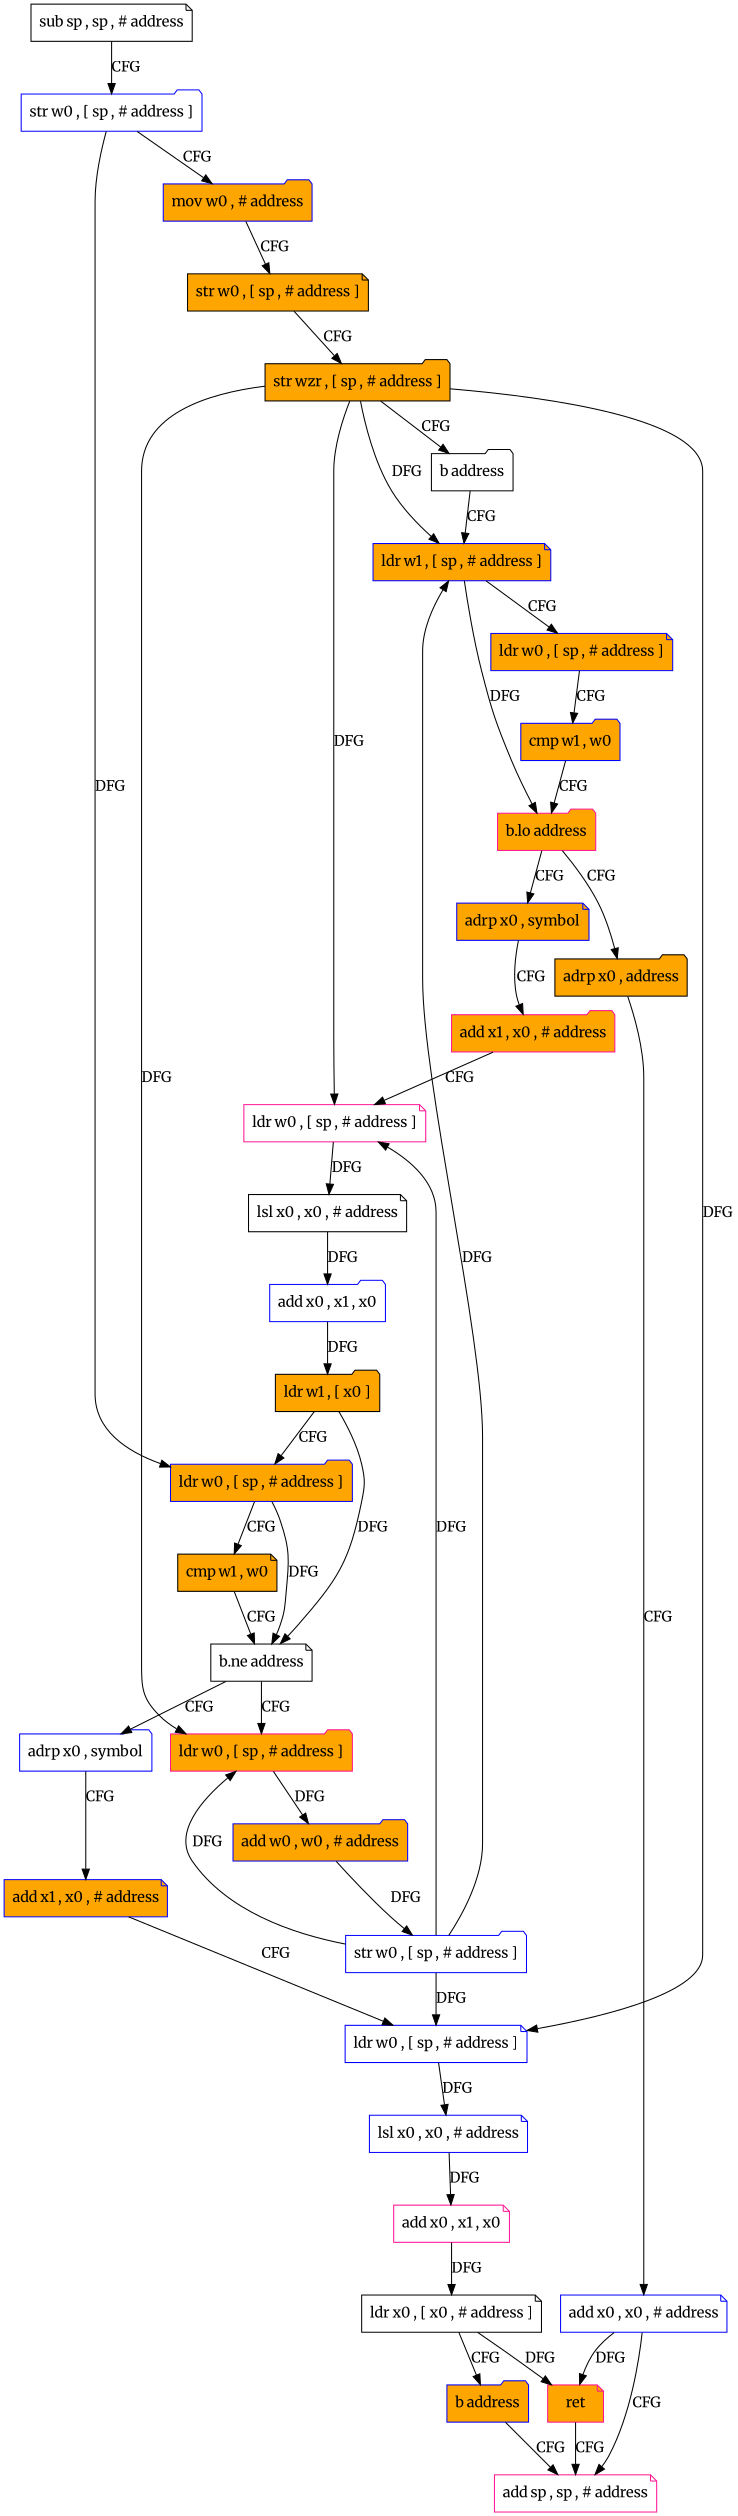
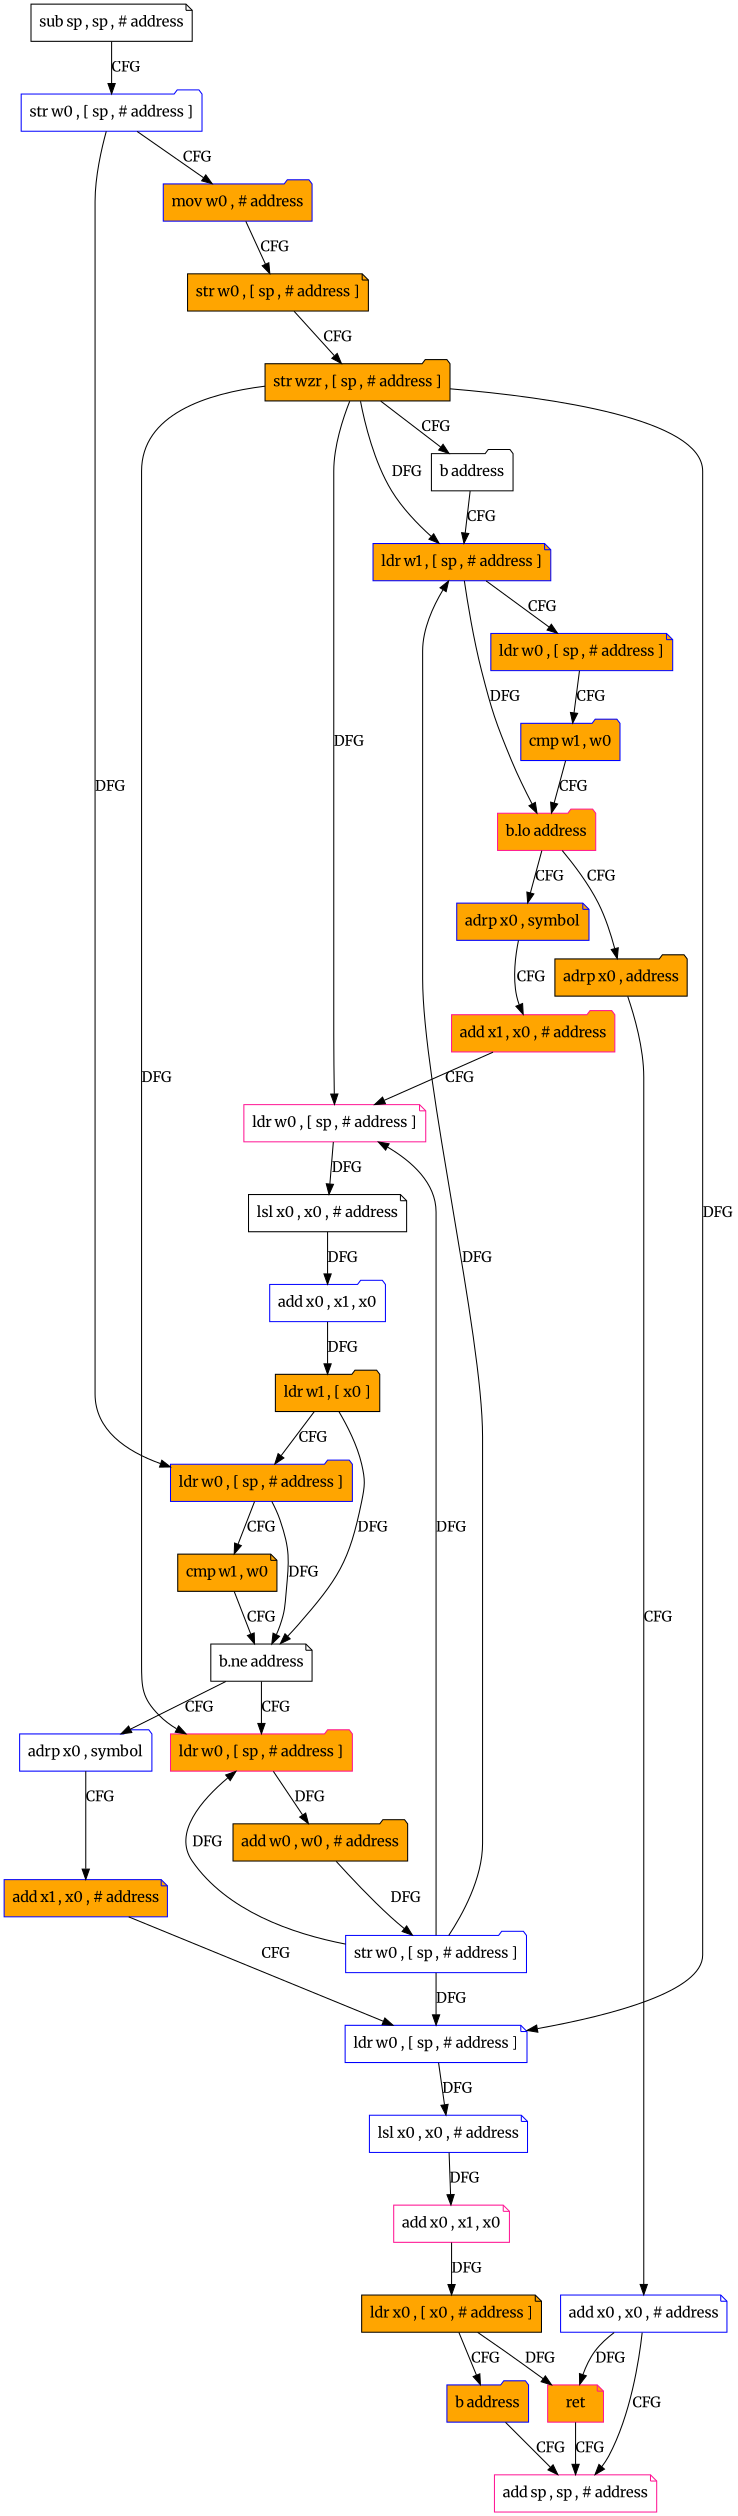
node "add w0 , w0 , # address": color blue -> black
node "ldr x0 , [ x0 , # address ]": fillcolor white -> orange
